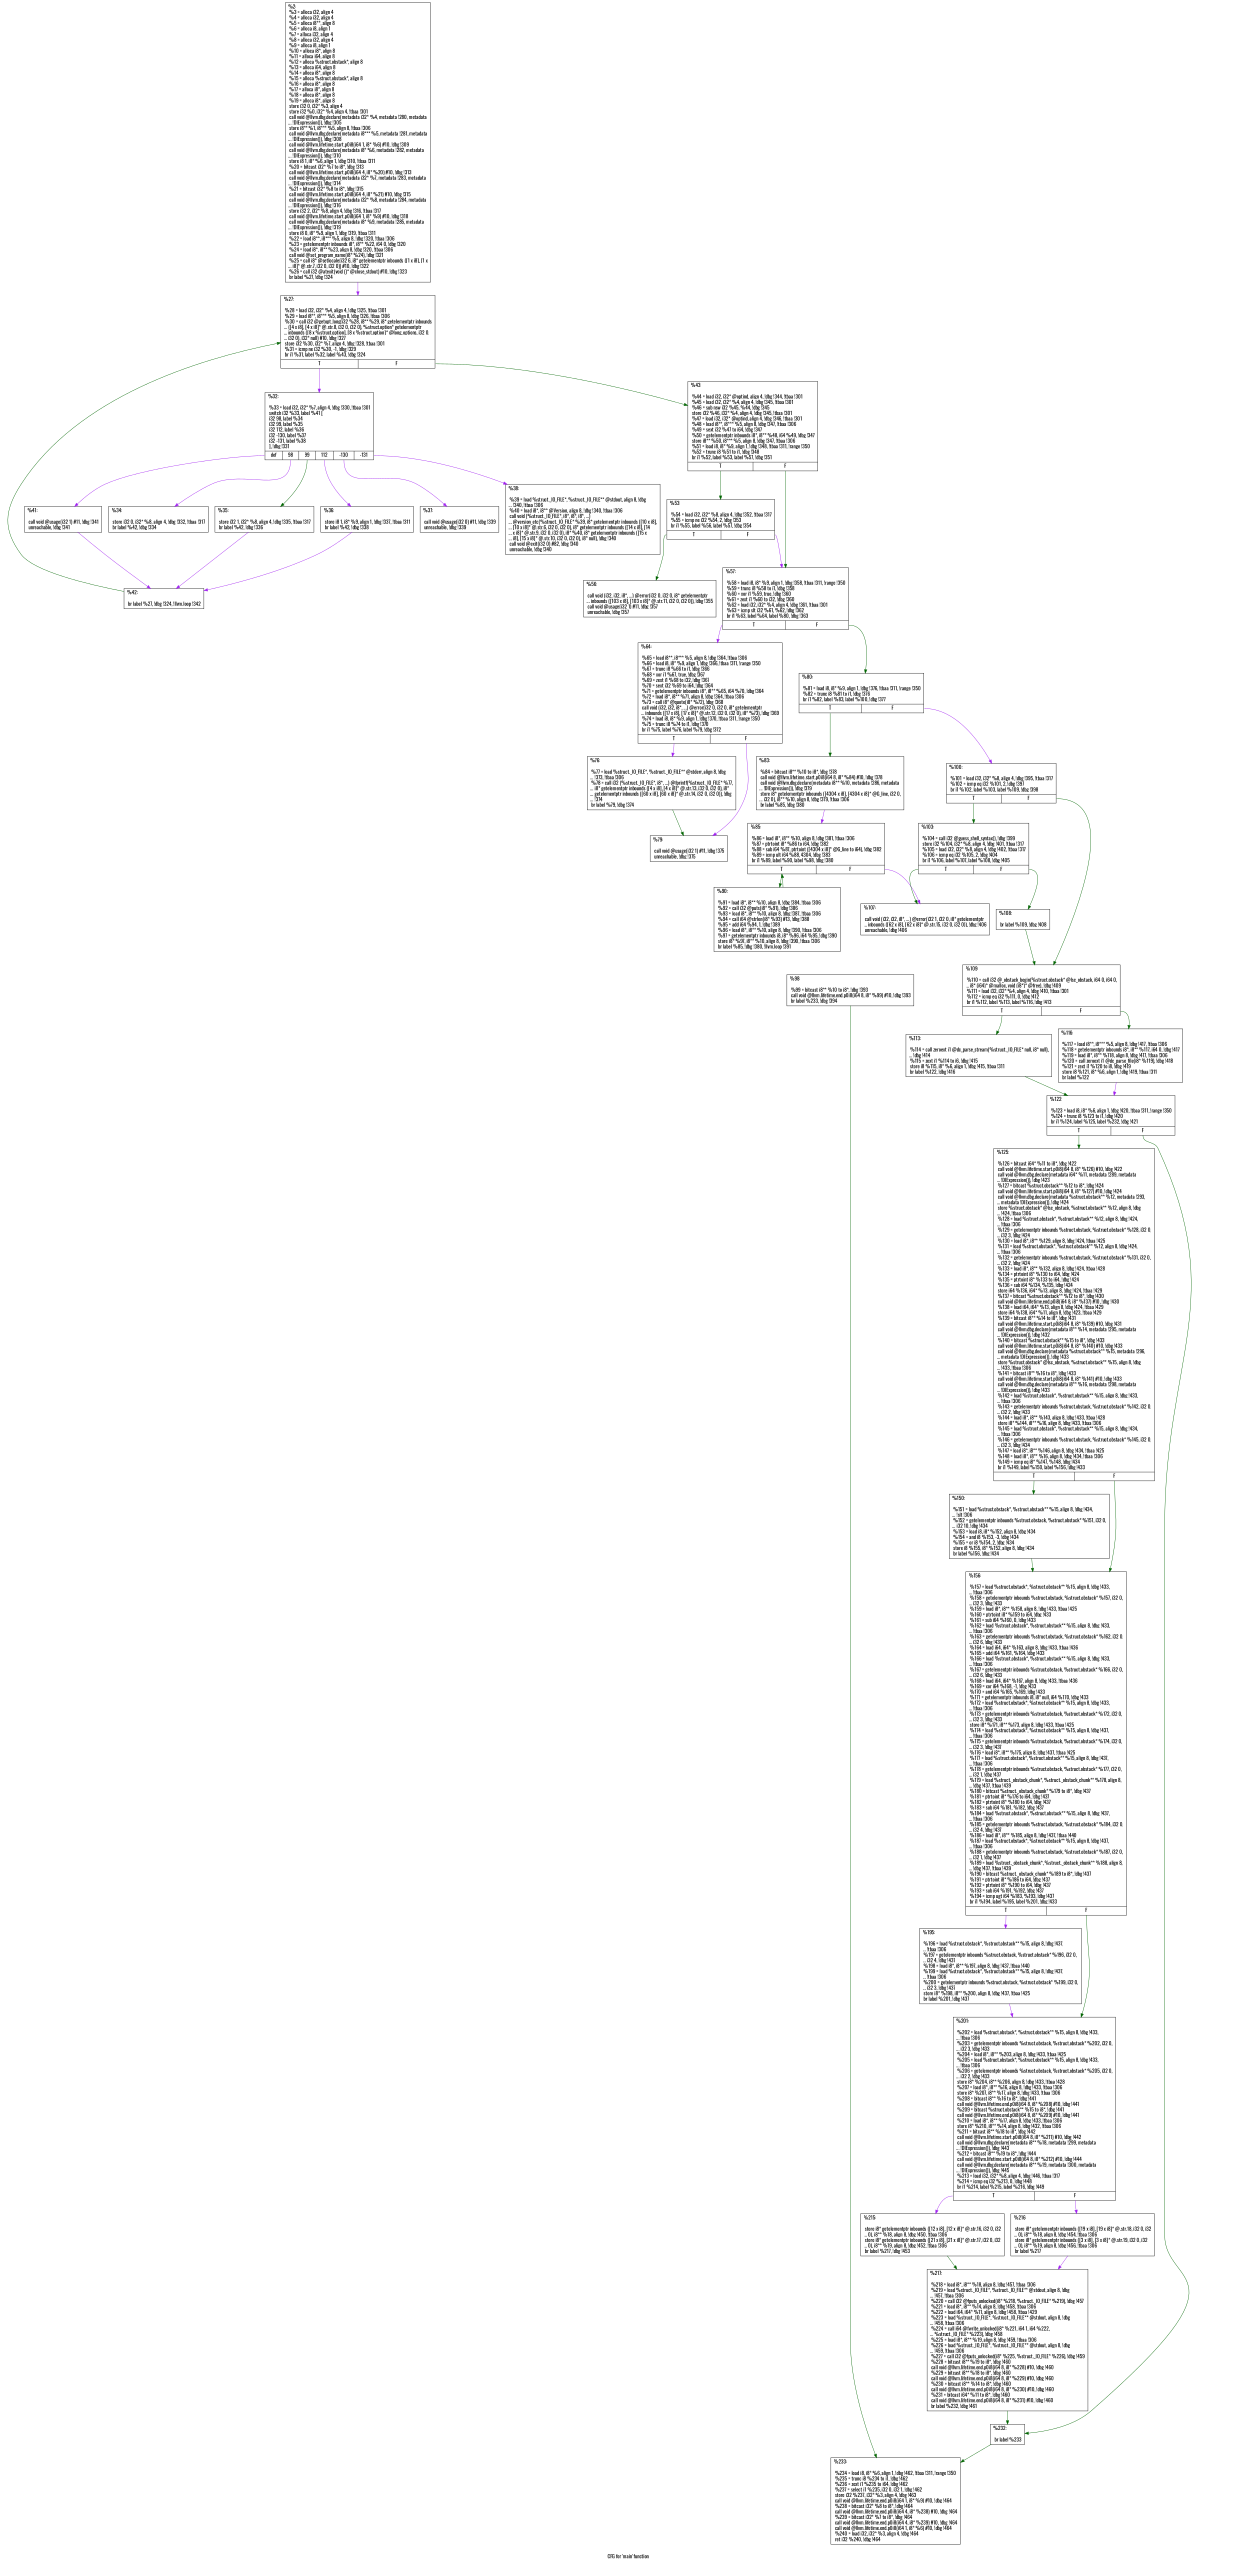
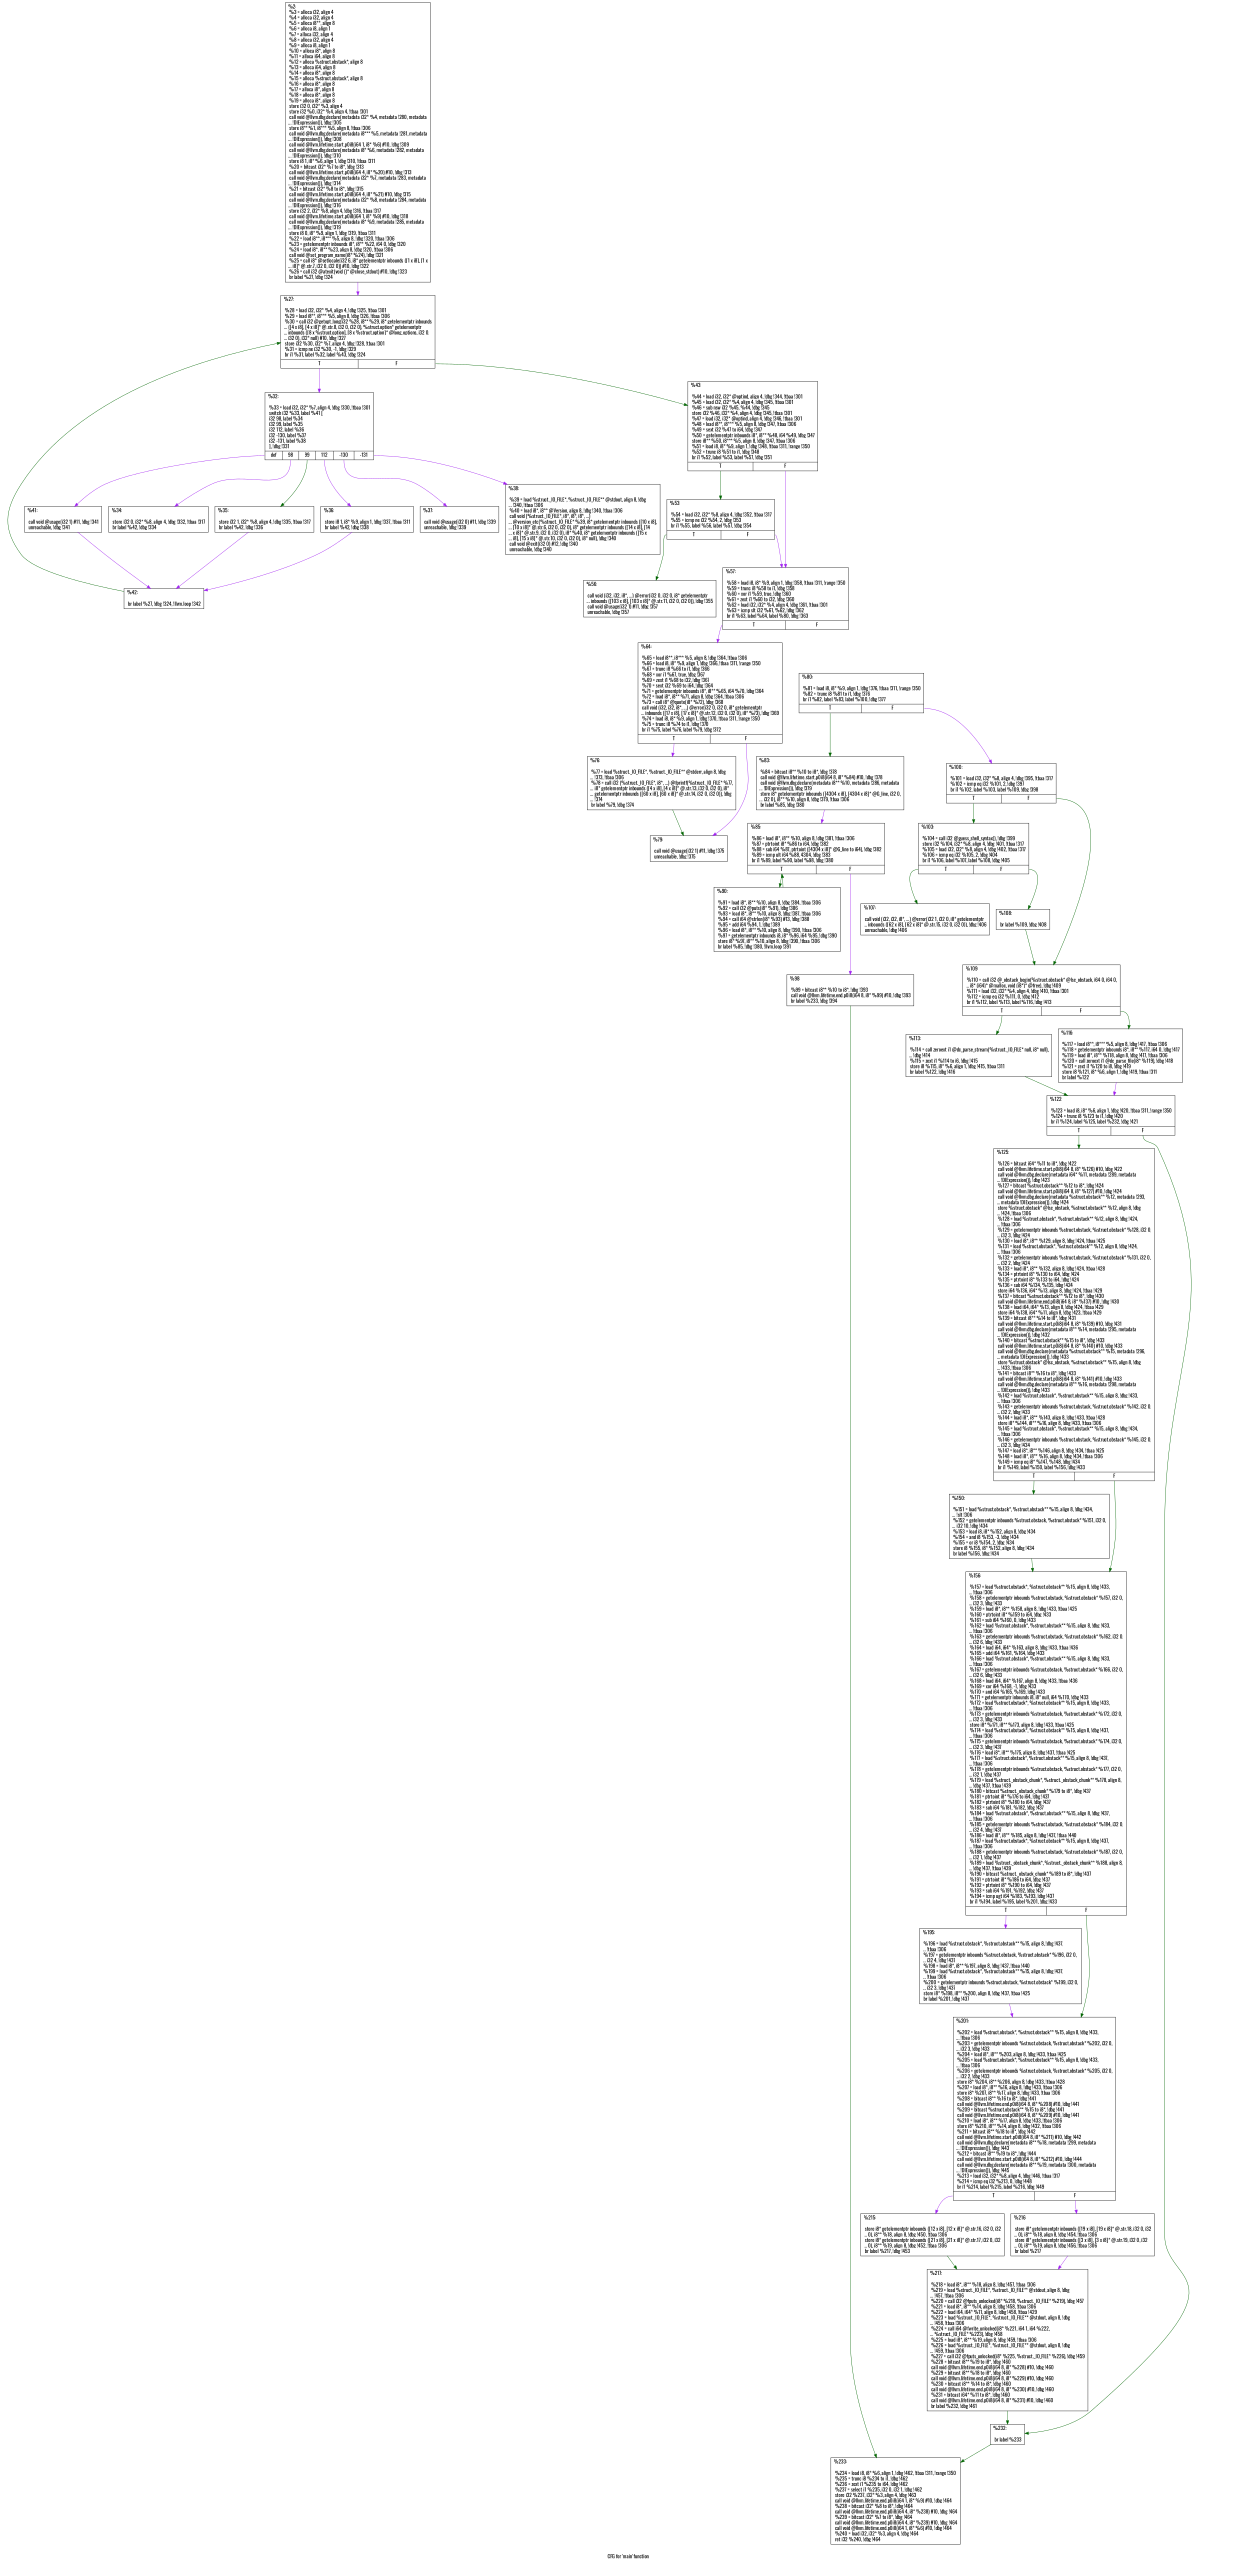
edge "%43:" -> "%57:": color darkgreen -> purple
node "%38:": text "call void @exit(i32 0) #82, !dbg !340" -> "call void @exit(i32 0) #12, !dbg !340"
edge "%57:" -> "%80:": removed
edge "%85:" -> "%107:": now "%85:" -> "%98:"
